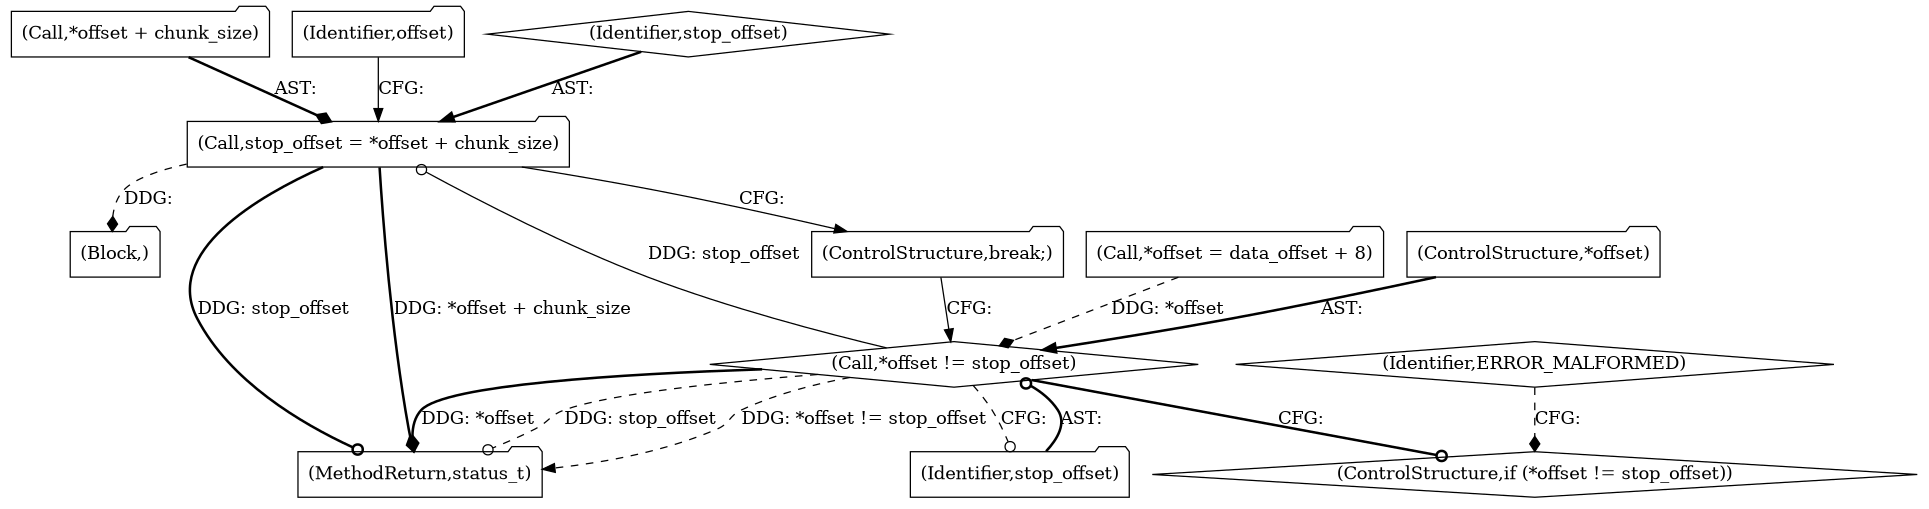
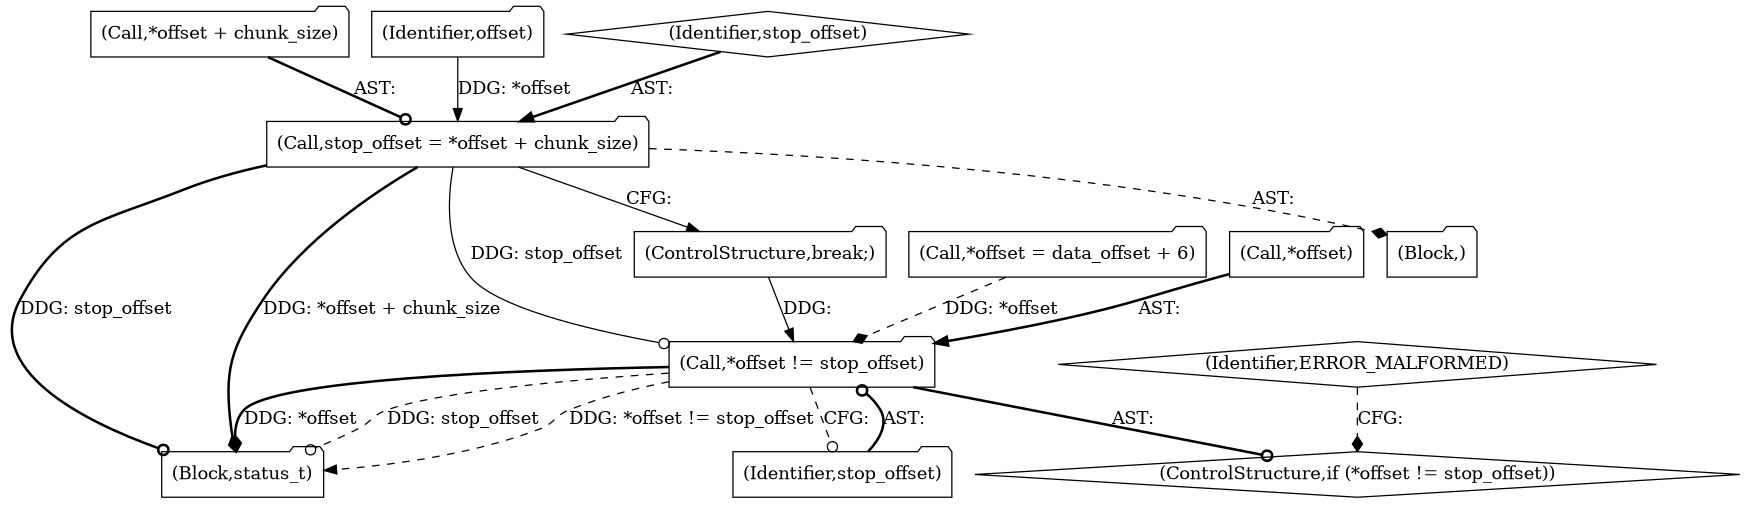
edge "(Call,*offset + chunk_size)" -> "(Call,stop_offset = *offset + chunk_size)": arrowhead diamond -> odot
edge "(Identifier,offset)" -> "(Call,stop_offset = *offset + chunk_size)": label "CFG: " -> "DDG: *offset"
edge "(Call,stop_offset = *offset + chunk_size)" -> "(Block,)": label "DDG: " -> "AST: "
node "(Call,*offset = data_offset + 8)": label "(Call,*offset = data_offset + 8)" -> "(Call,*offset = data_offset + 6)"
node "(ControlStructure,*offset)": label "(ControlStructure,*offset)" -> "(Call,*offset)"
edge "(Call,*offset != stop_offset)" -> "(Call,stop_offset = *offset + chunk_size)": reversed
edge "(ControlStructure,break;)" -> "(Call,*offset != stop_offset)": label "CFG: " -> "DDG: "
node "(Call,*offset != stop_offset)": shape diamond -> folder
edge "(Call,*offset != stop_offset)" -> "(ControlStructure,if (*offset != stop_offset))": label "CFG: " -> "AST: "
node "(MethodReturn,status_t)": label "(MethodReturn,status_t)" -> "(Block,status_t)"
